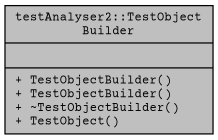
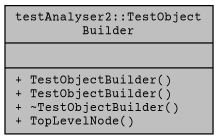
node "testAnalyser2::TestObject": text "+ TestObject()" -> "+ TopLevelNode()"
